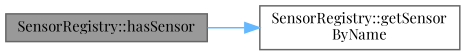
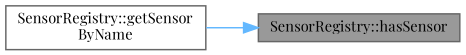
edge "SensorRegistry::hasSensor" -> "SensorRegistry::getSensor ByName": reversed
